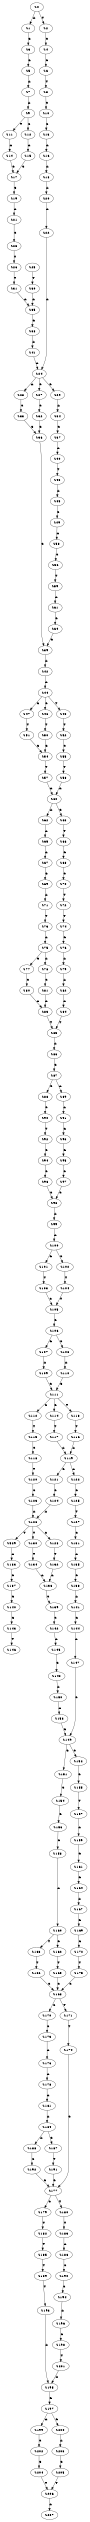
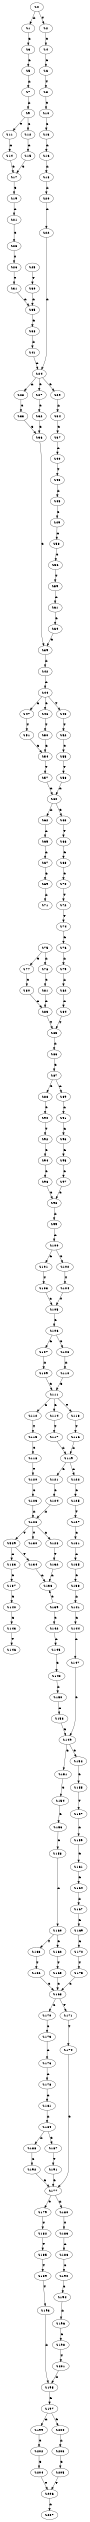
node "S73": removed
edge "S130" -> "S134": now "S529" -> "S134"
edge "S136" -> "S139": reversed
edge "S177" -> "S180": label "T" -> "A"
